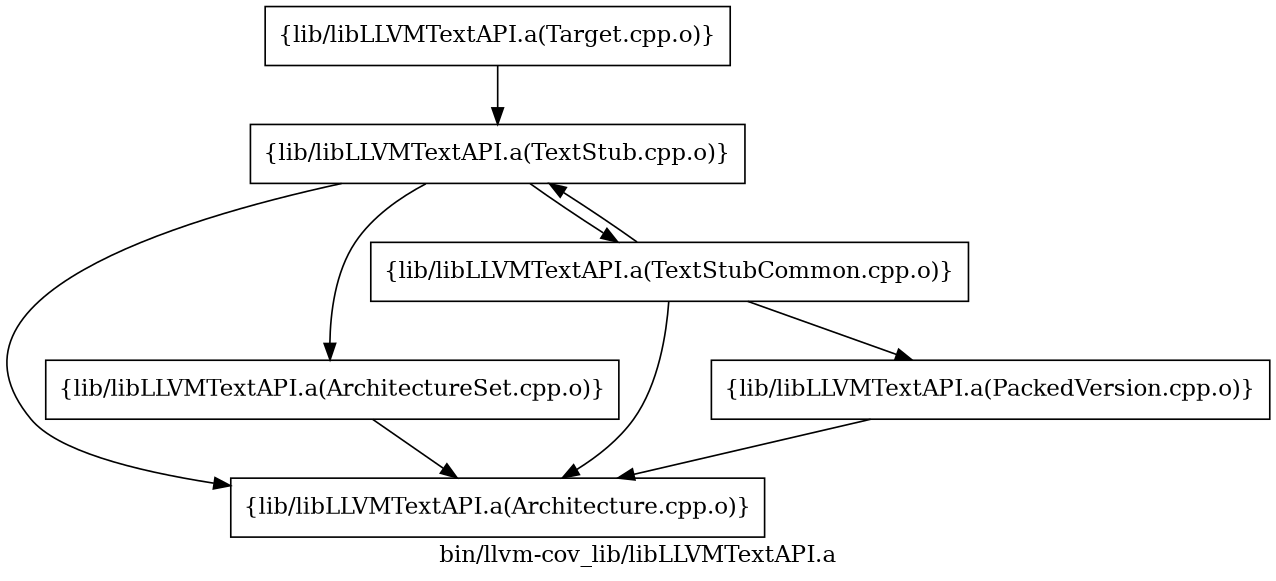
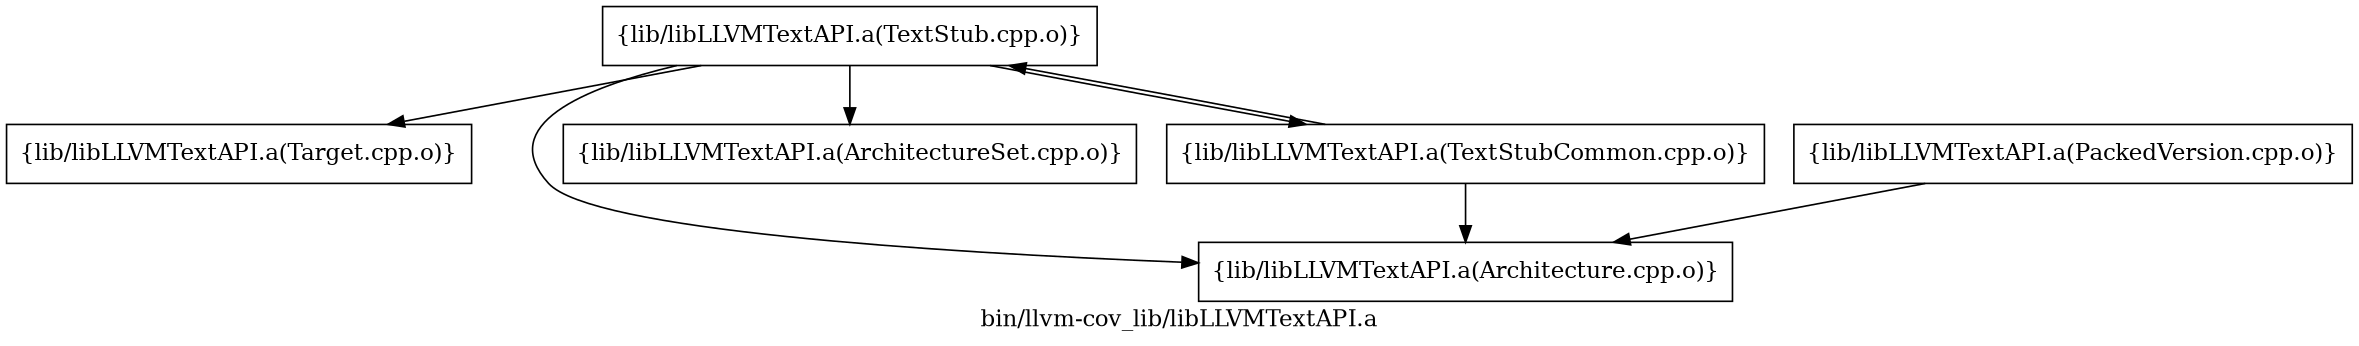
edge "{lib/libLLVMTextAPI.a(Target.cpp.o)}" -> "{lib/libLLVMTextAPI.a(TextStub.cpp.o)}": reversed
edge "{lib/libLLVMTextAPI.a(TextStubCommon.cpp.o)}" -> "{lib/libLLVMTextAPI.a(PackedVersion.cpp.o)}": removed
edge "{lib/libLLVMTextAPI.a(ArchitectureSet.cpp.o)}" -> "{lib/libLLVMTextAPI.a(Architecture.cpp.o)}": removed
